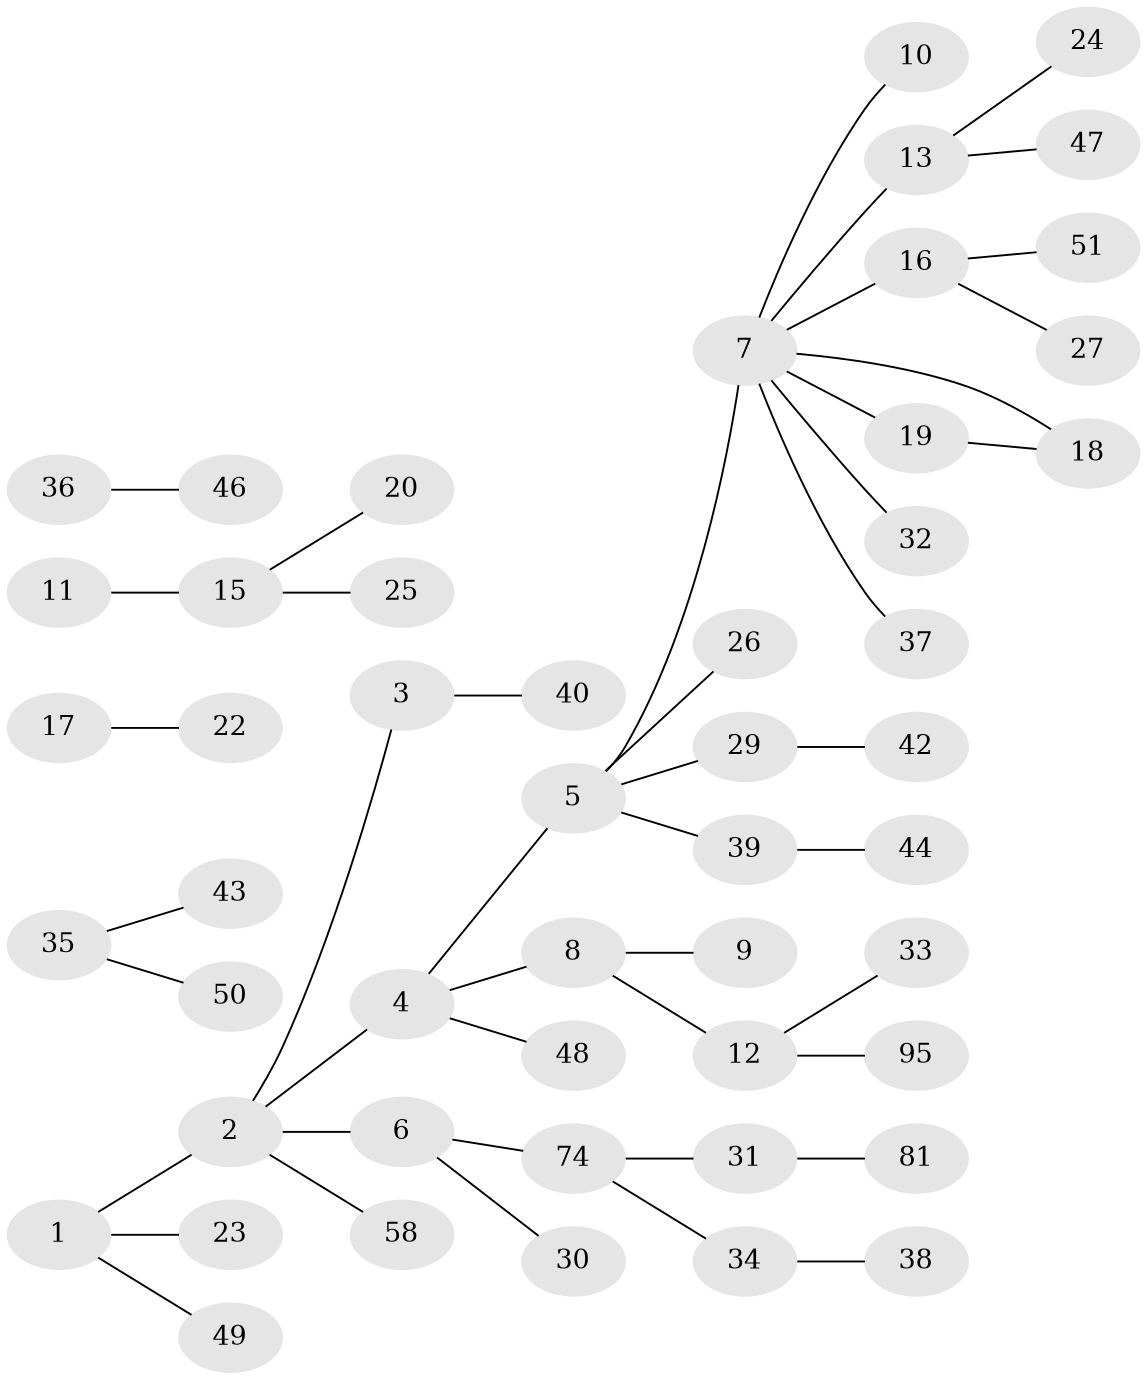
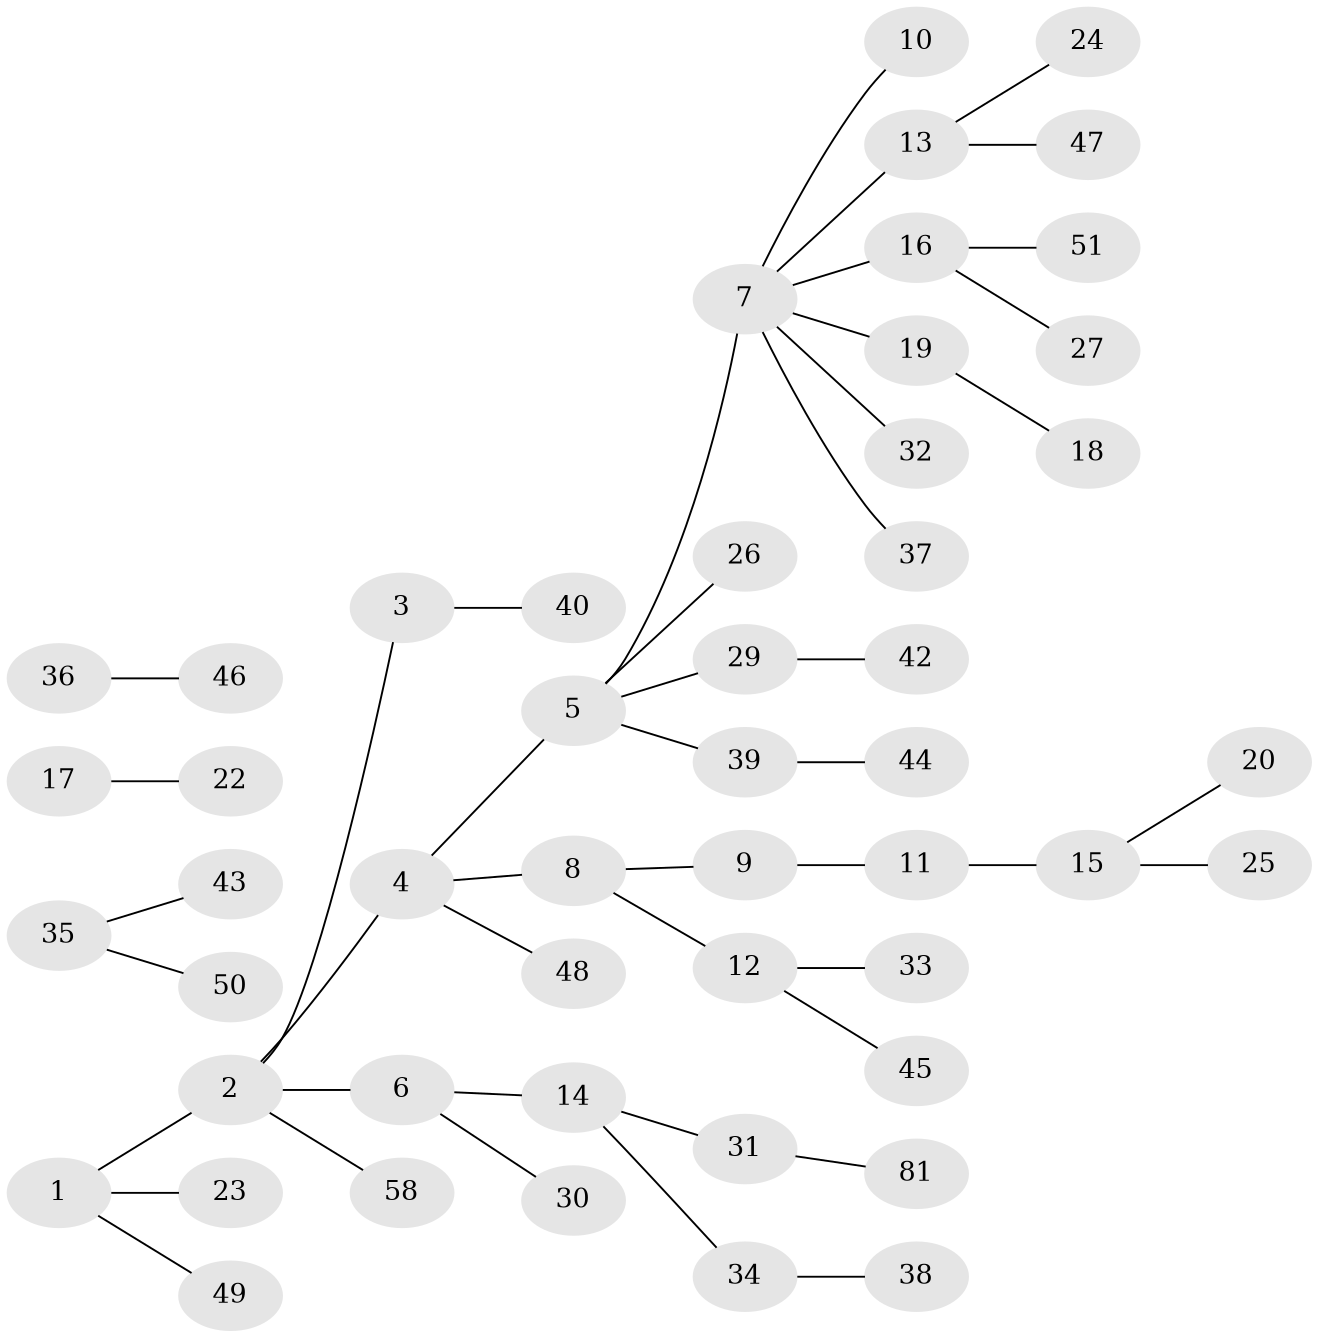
edge "7" -- "18": removed
edge "9" -- "11": added
node "95": label "95" -> "45"
node "74": label "74" -> "14"
